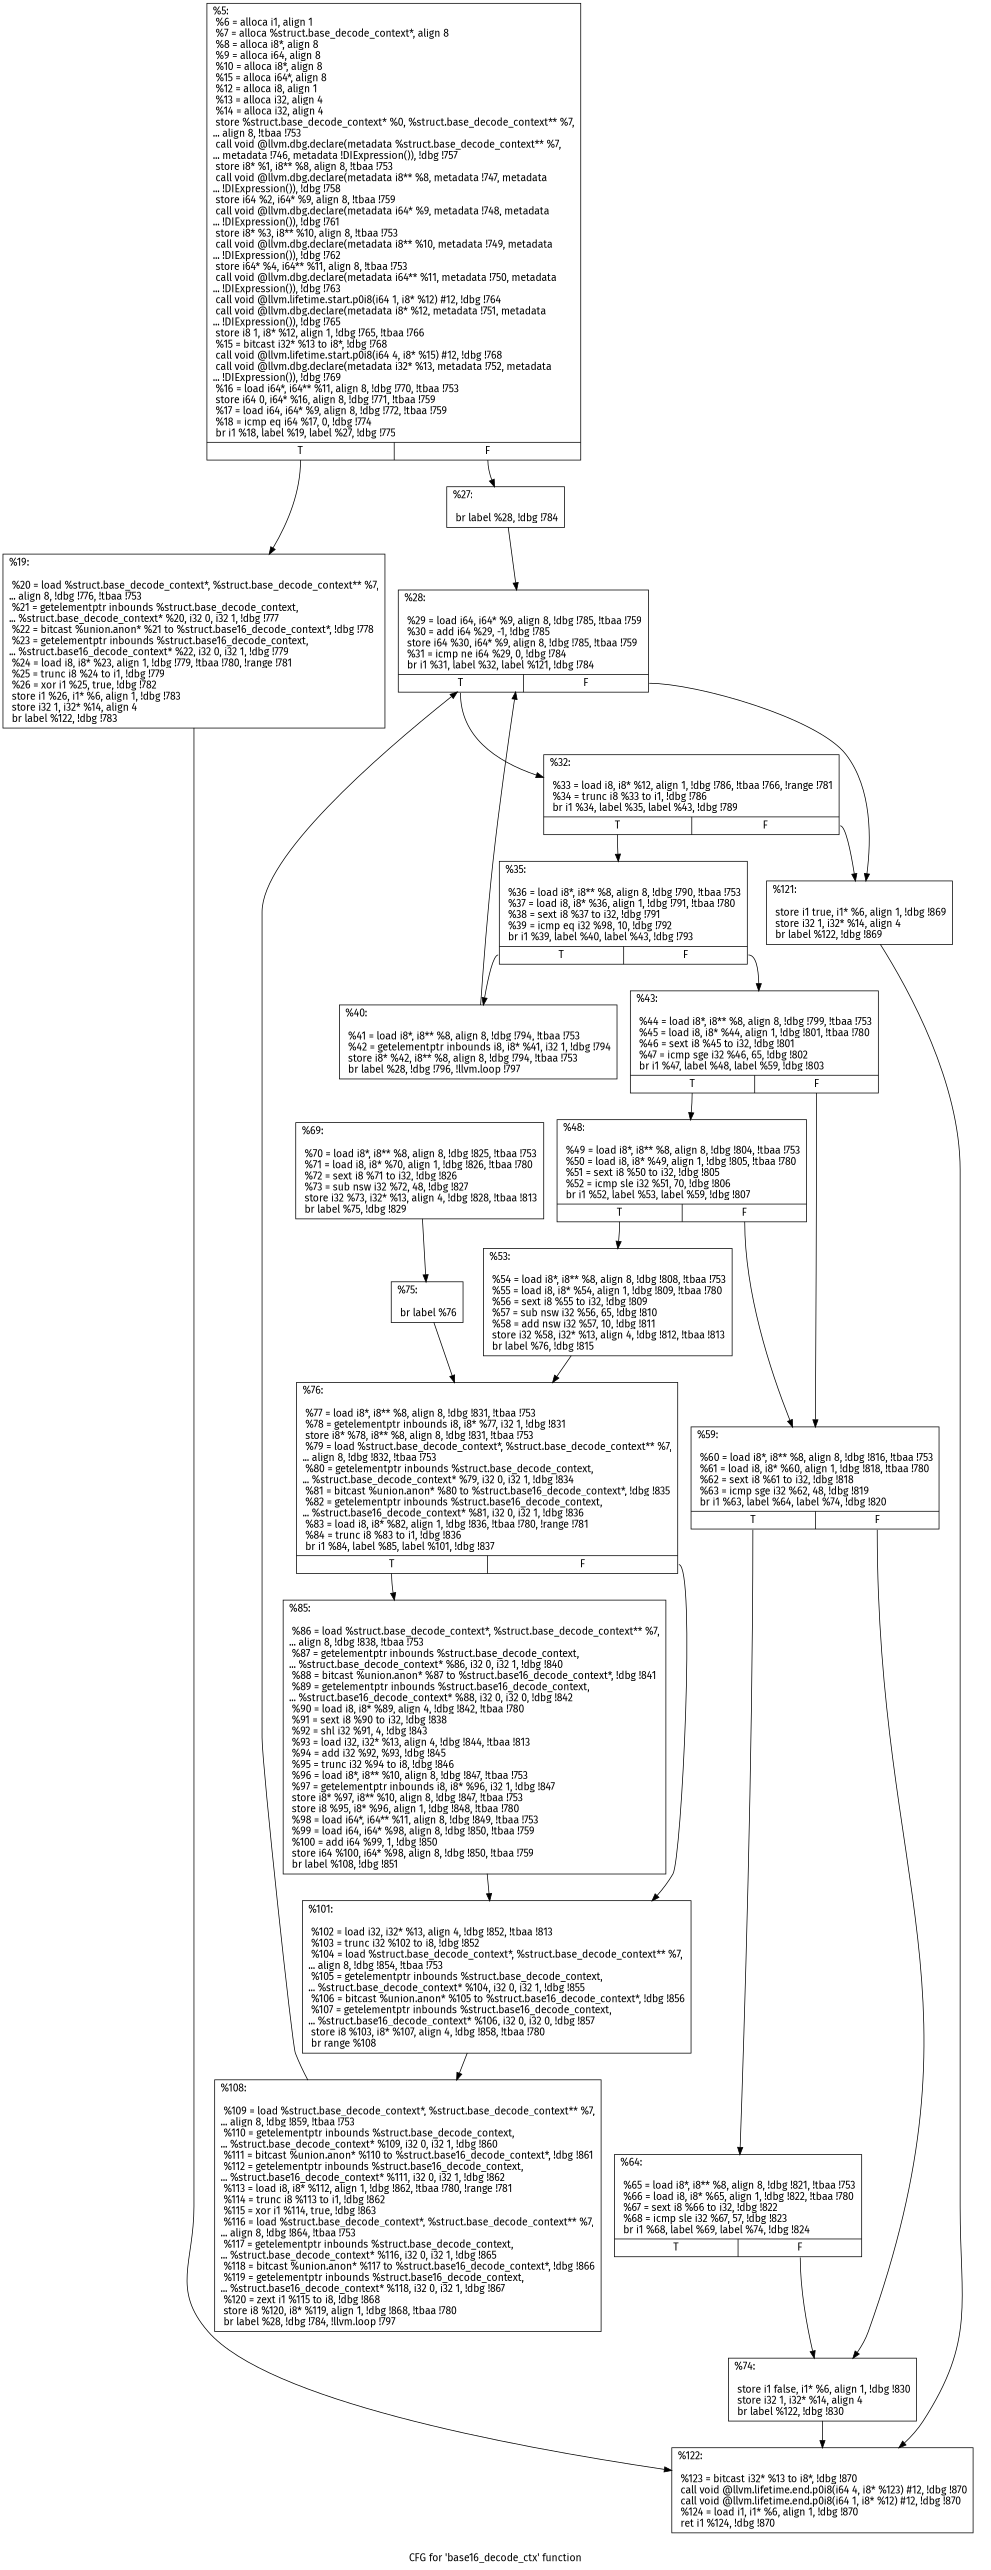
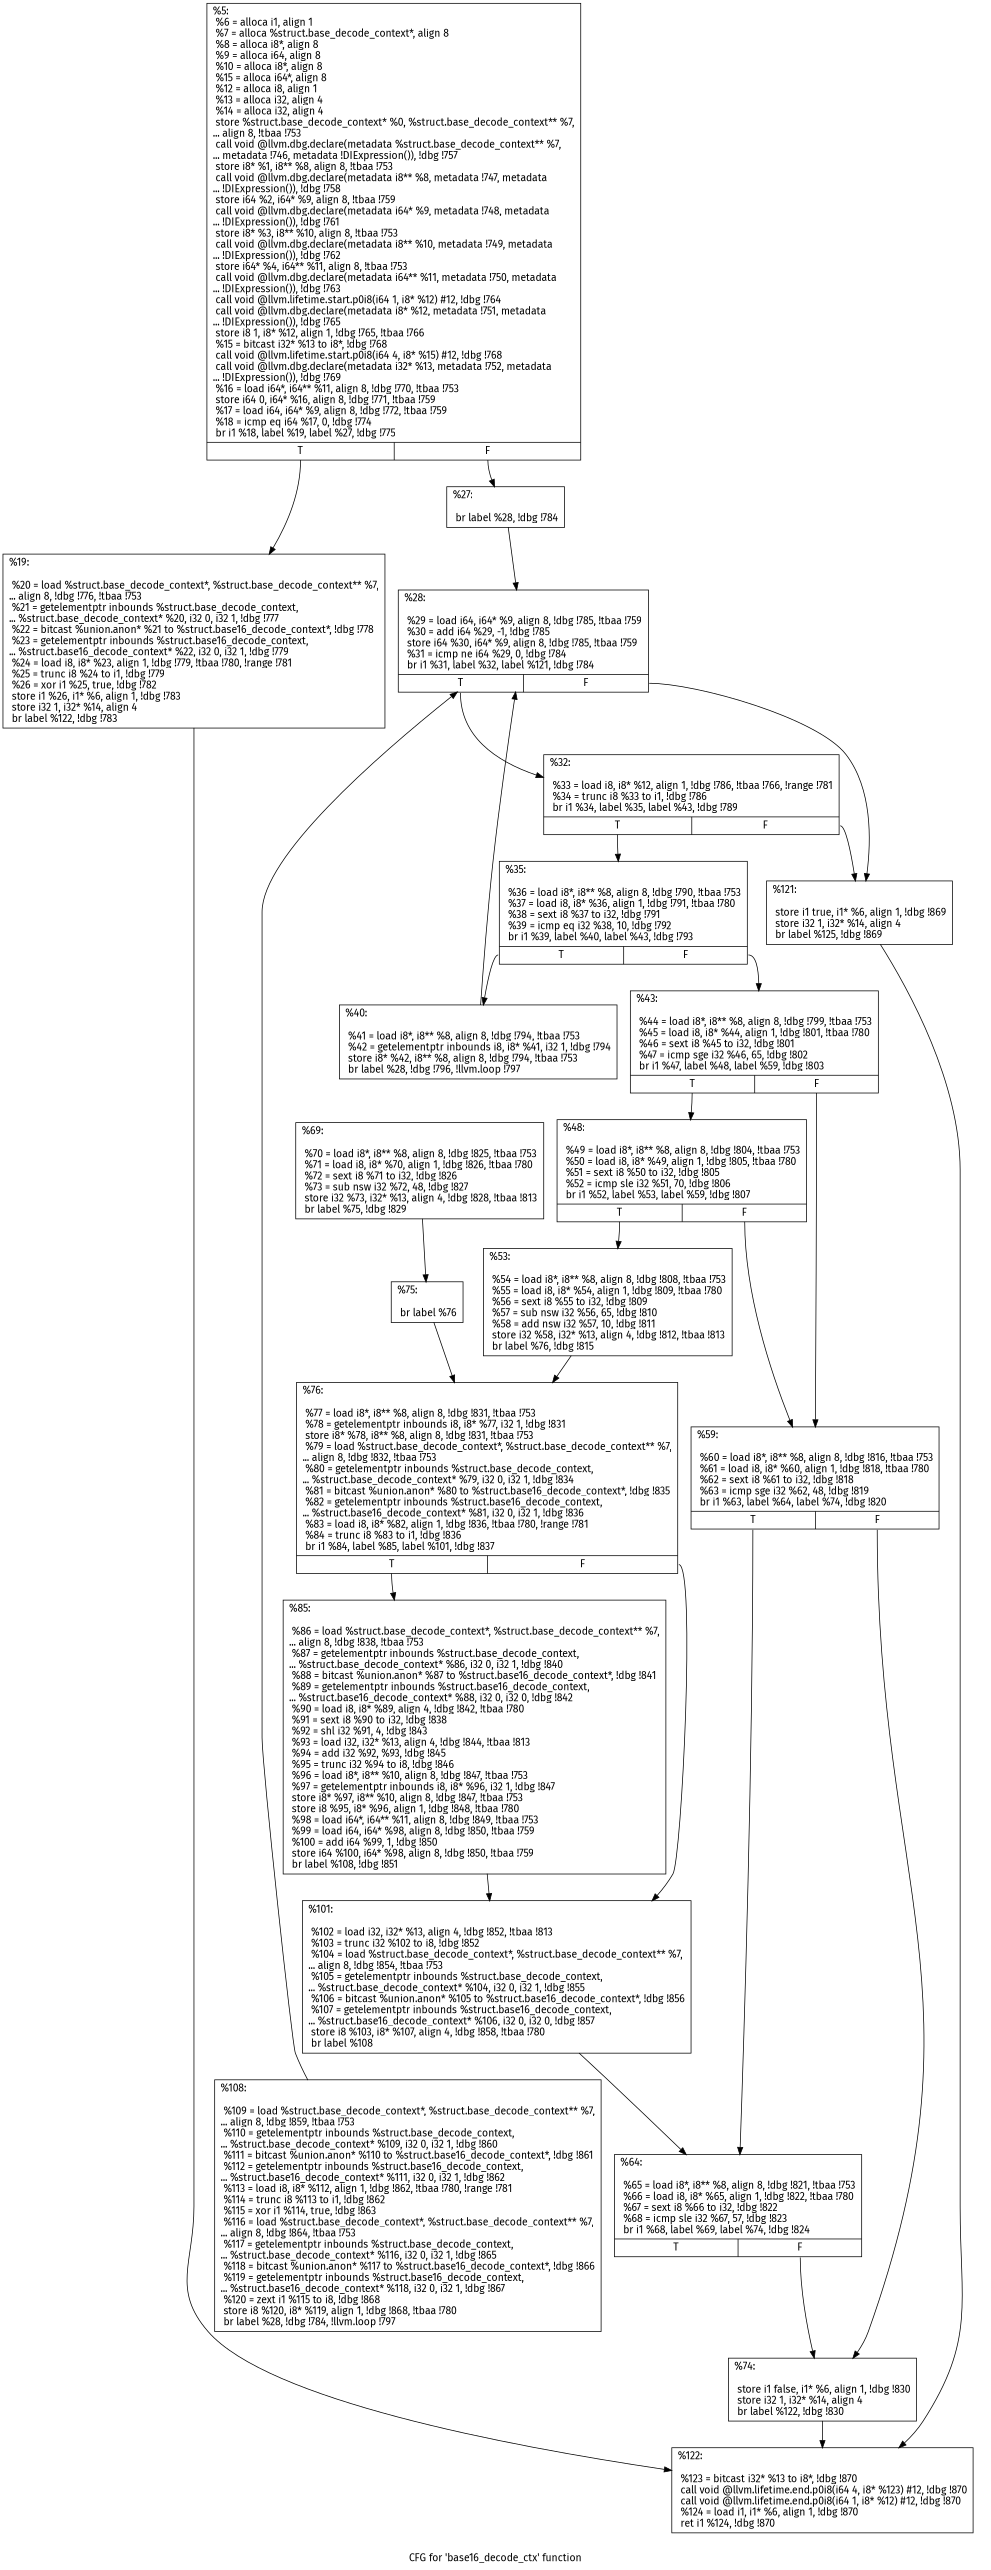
node "%35:": text "%39 = icmp eq i32 %98, 10, !dbg !792" -> "%39 = icmp eq i32 %38, 10, !dbg !792"
node "%121:": text "br label %122, !dbg !869" -> "br label %125, !dbg !869"
node "%101:": text "br range %108" -> "br label %108"
edge "%101:" -> "%108:": now "%101:" -> "%64:"
